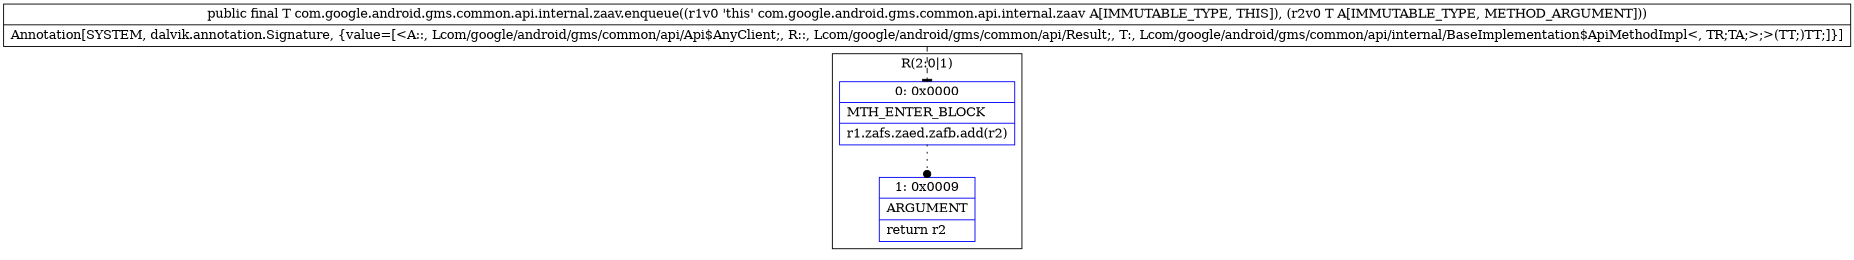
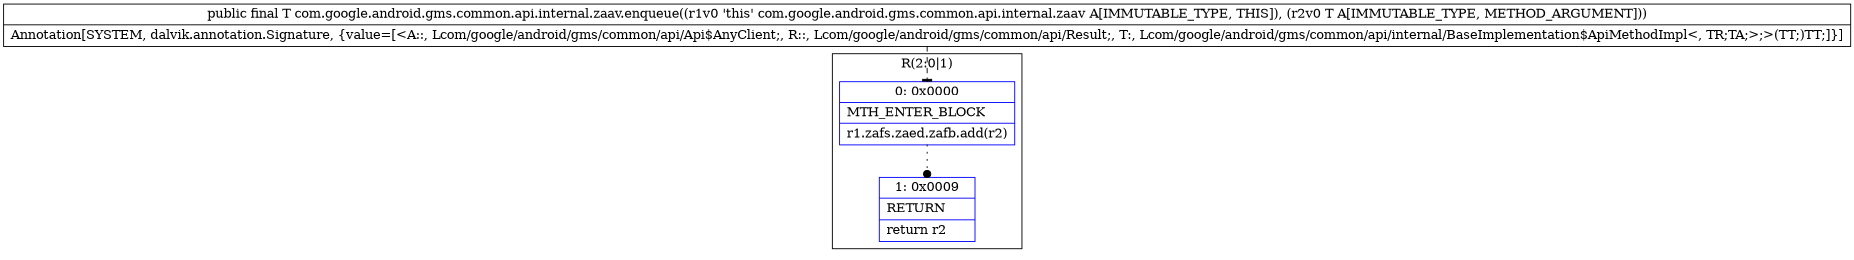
node "1: 0x0009": text "ARGUMENT" -> "RETURN"
